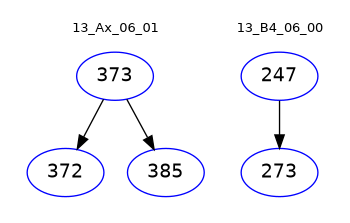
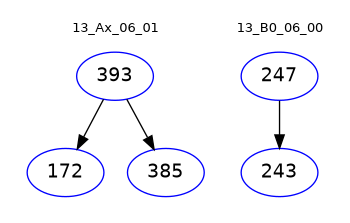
cluster "13_B4_06_00": label "13_B4_06_00" -> "13_B0_06_00"
node "373": label "373" -> "393"
node "372": label "372" -> "172"
node "273": label "273" -> "243"
